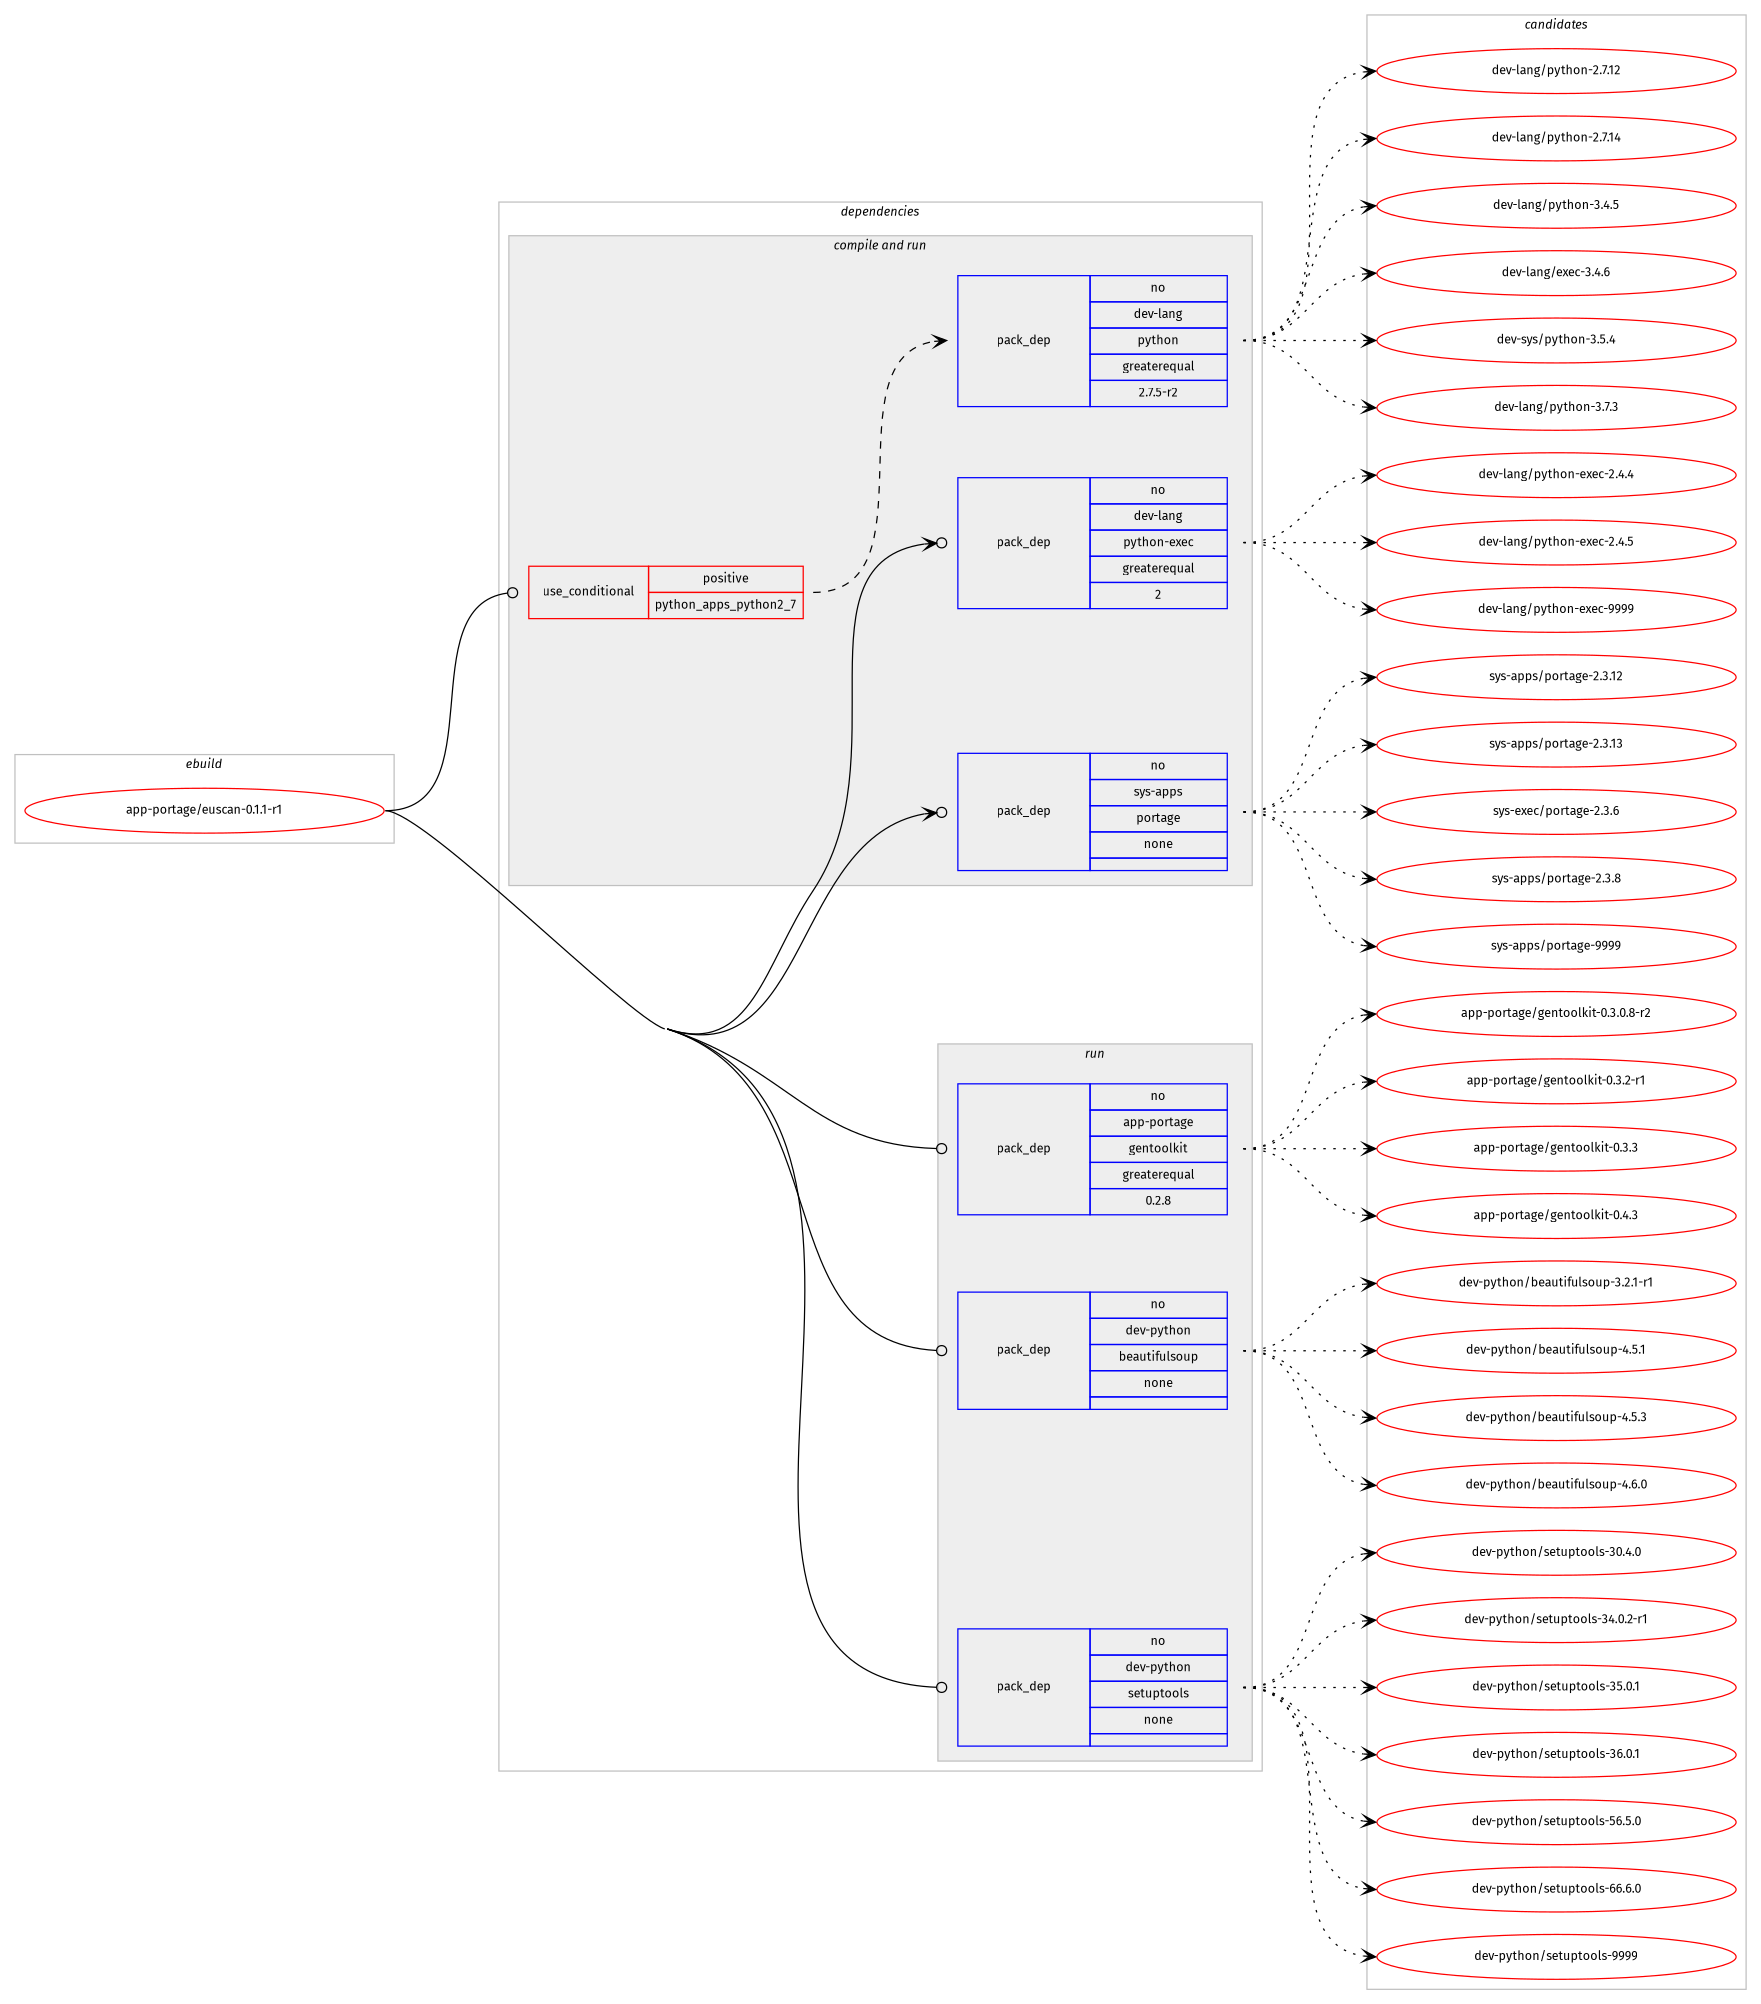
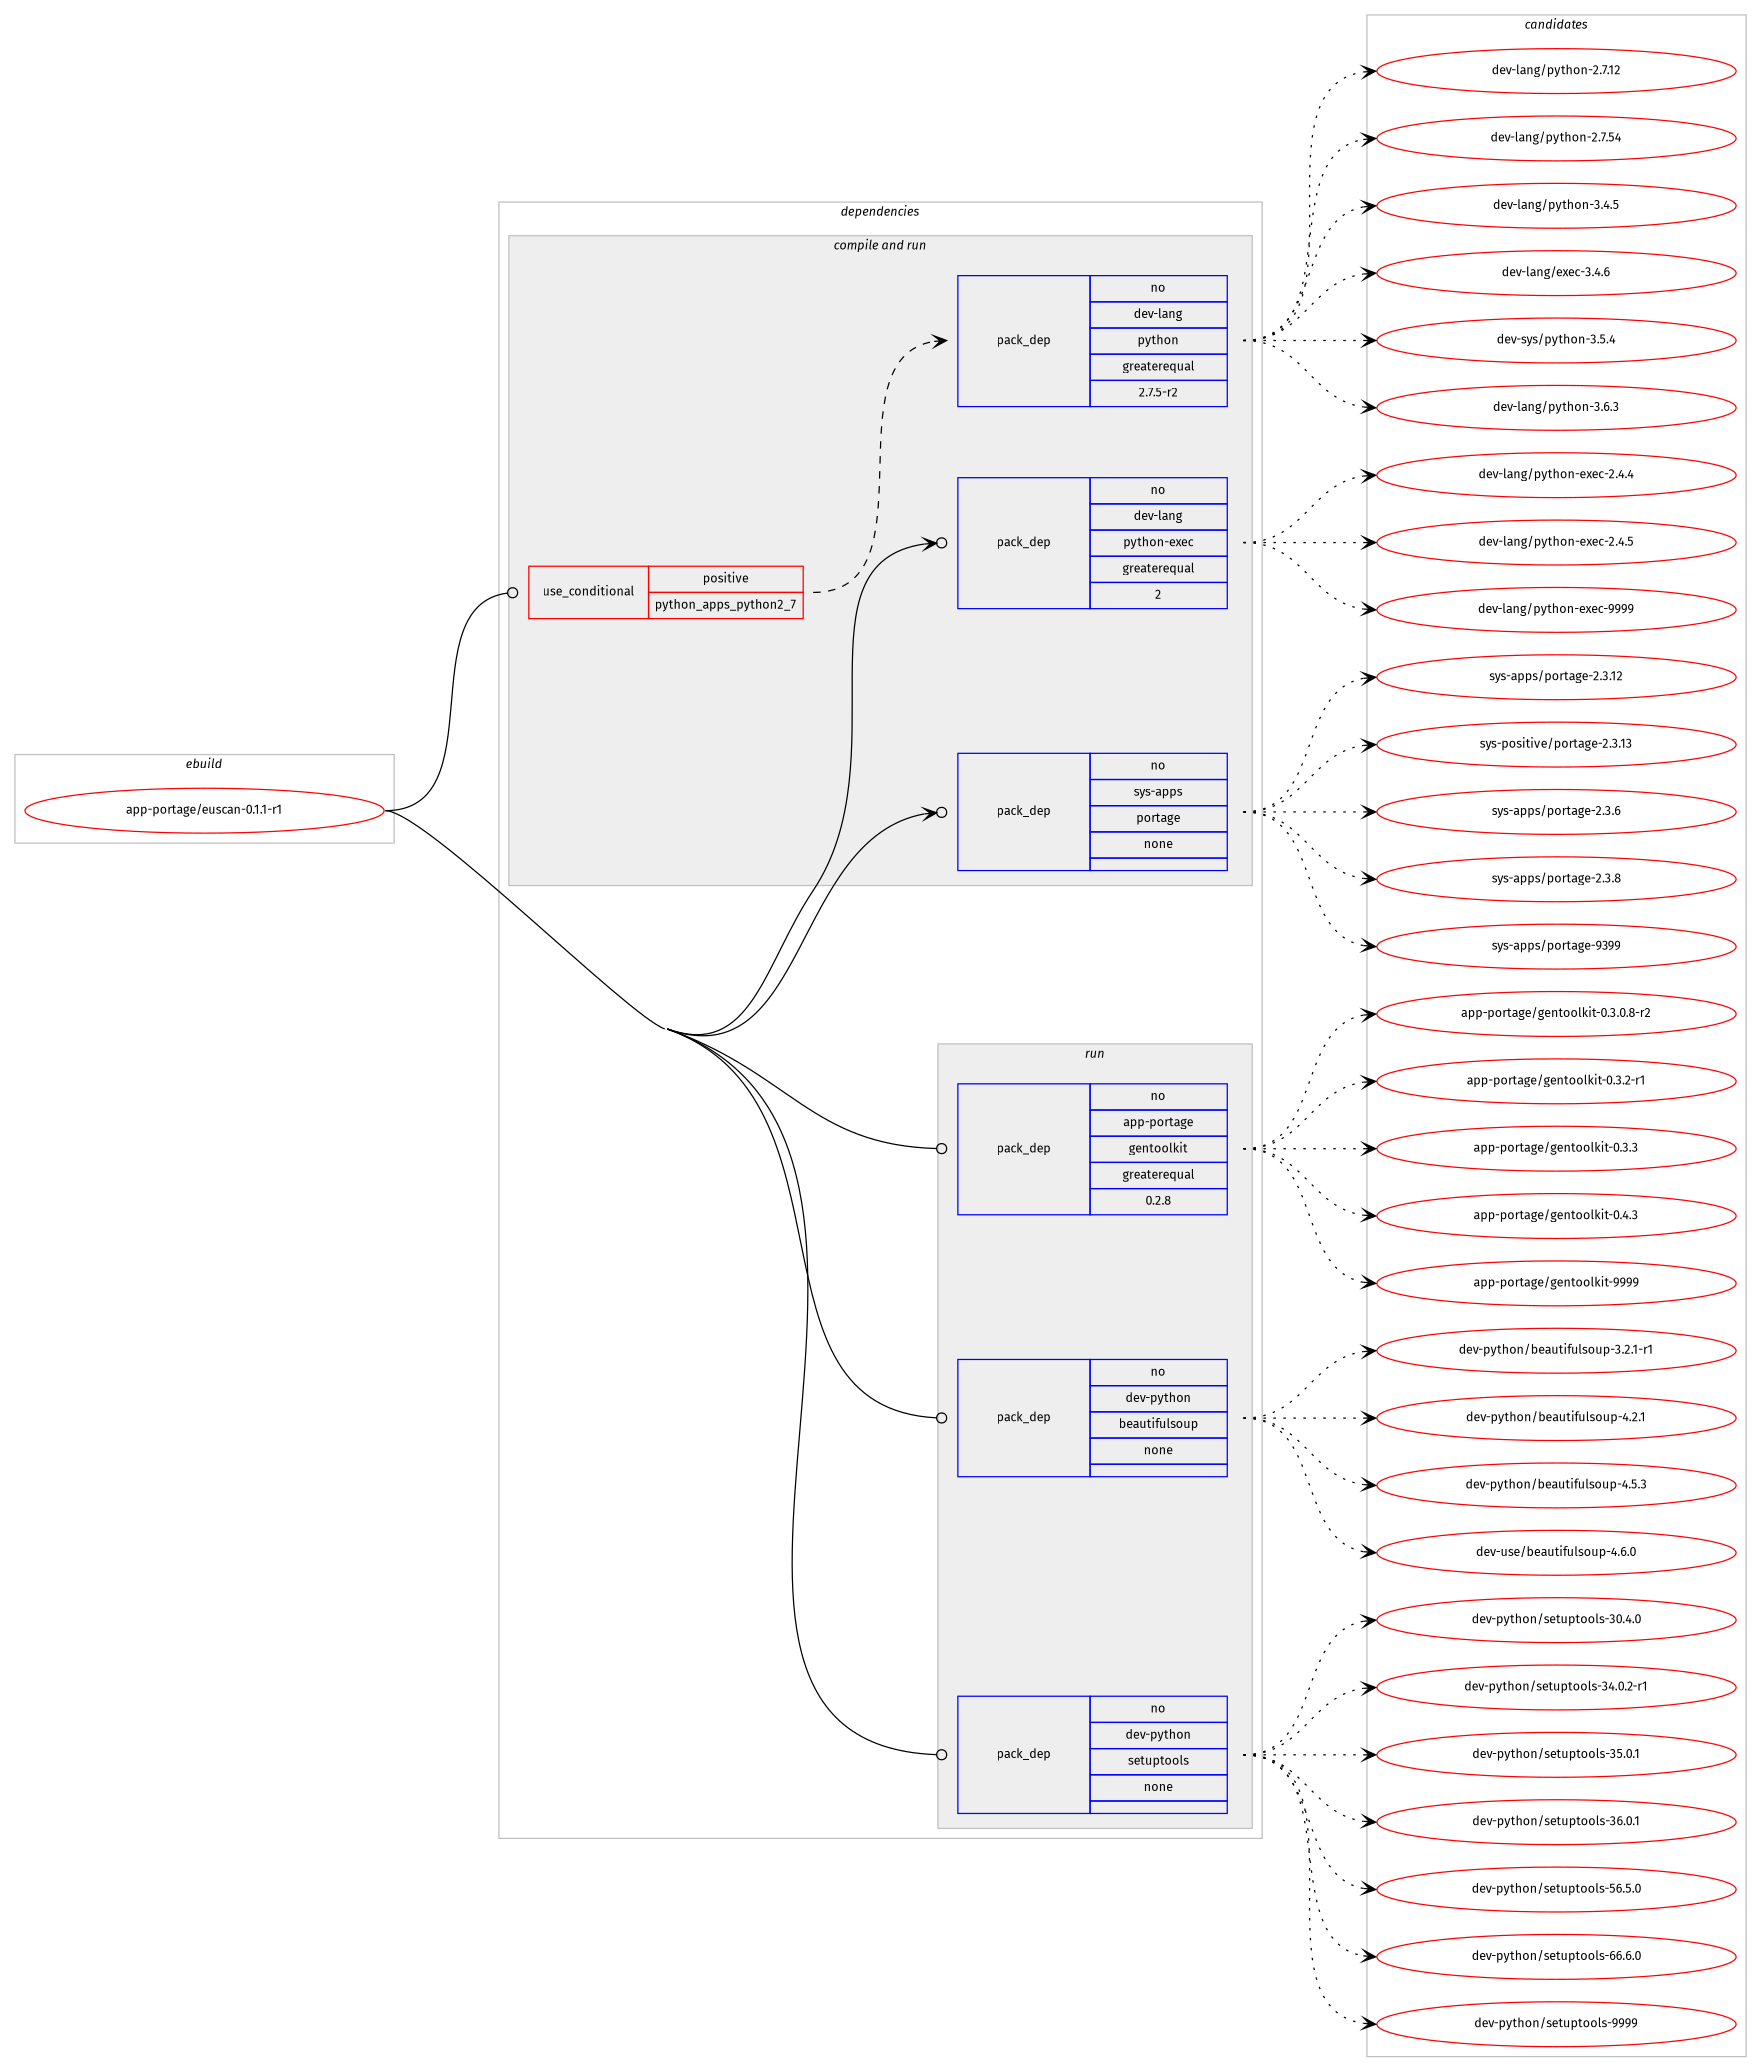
node "dev-lang/python-2.7.14": label "dev-lang/python-2.7.14" -> "dev-lang/python-2.7.54"
node "dev-lang/python-3.7.3": label "dev-lang/python-3.7.3" -> "dev-lang/python-3.6.3"
node "sys-apps/portage-2.3.13": label "sys-apps/portage-2.3.13" -> "sys-positive/portage-2.3.13"
node "sys-exec/portage-2.3.6": label "sys-exec/portage-2.3.6" -> "sys-apps/portage-2.3.6"
node "sys-apps/portage-9999": label "sys-apps/portage-9999" -> "sys-apps/portage-9399"
node "app-portage/gentoolkit-9999": added
node "dev-python/beautifulsoup-4.5.1": label "dev-python/beautifulsoup-4.5.1" -> "dev-python/beautifulsoup-4.2.1"
node "dev-python/beautifulsoup-4.6.0": label "dev-python/beautifulsoup-4.6.0" -> "dev-use/beautifulsoup-4.6.0"
